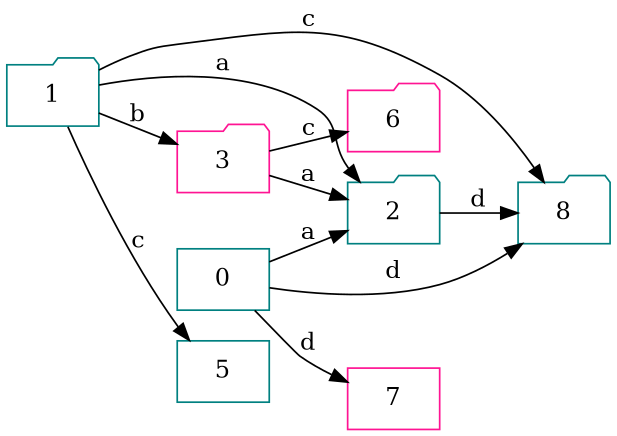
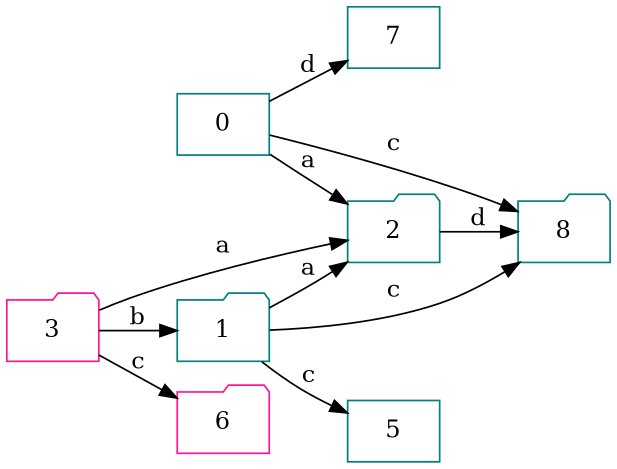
edge "1" -> "3": reversed
edge "0" -> "8": label "d" -> "c"
node "7": color deeppink -> teal
